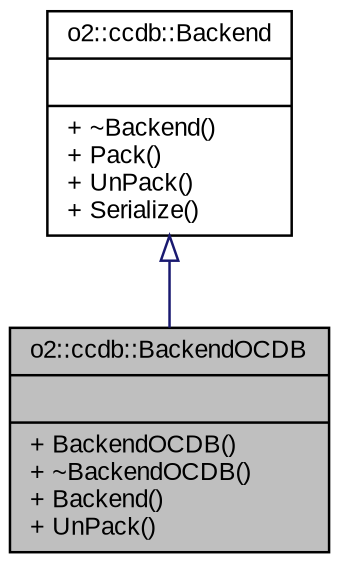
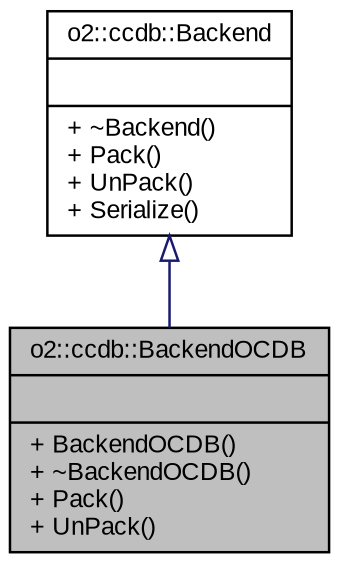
node "o2::ccdb::BackendOCDB": text "+ Backend()" -> "+ Pack()"
